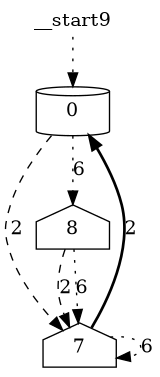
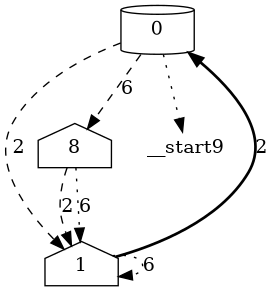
edge "__start9" -> "0": reversed
edge "0" -> "8": style dotted -> dashed
node "7": label "7" -> "1"
